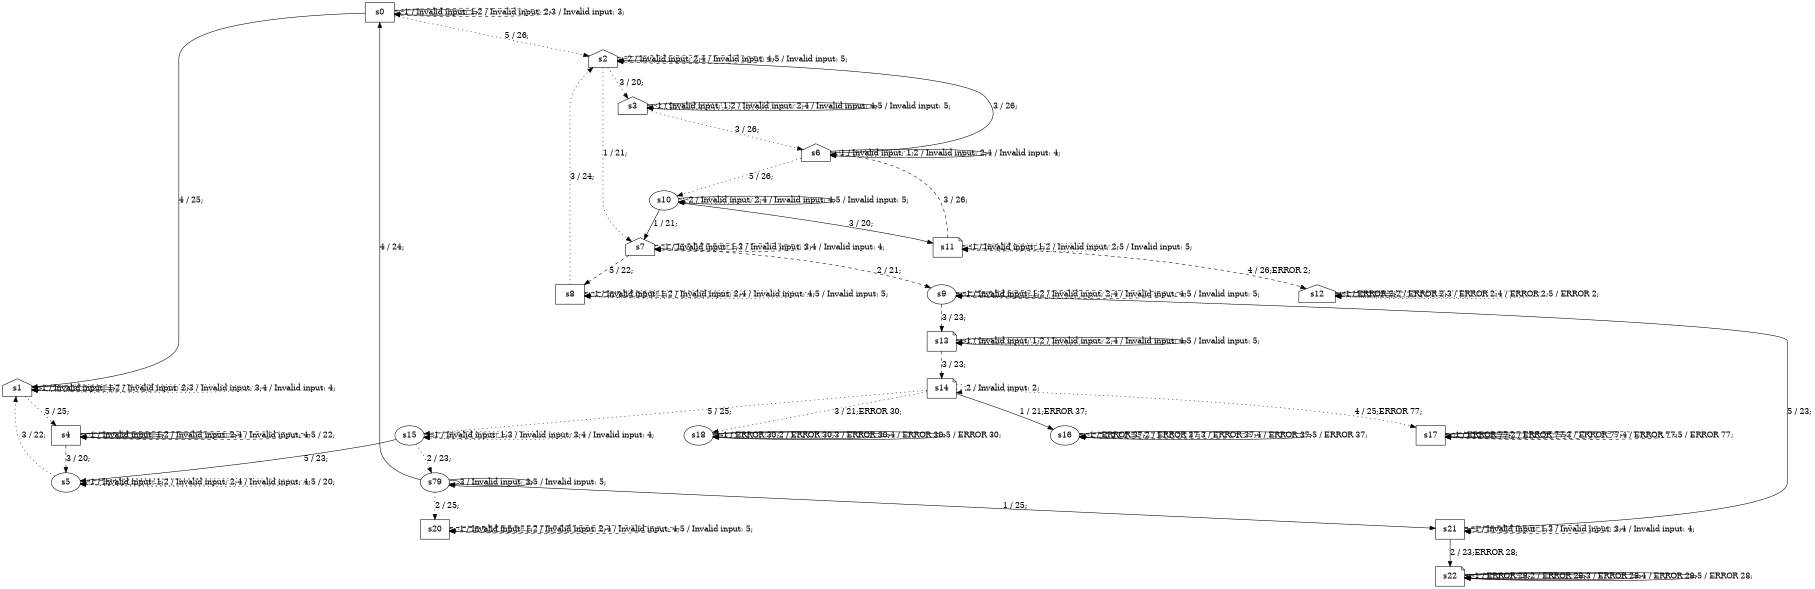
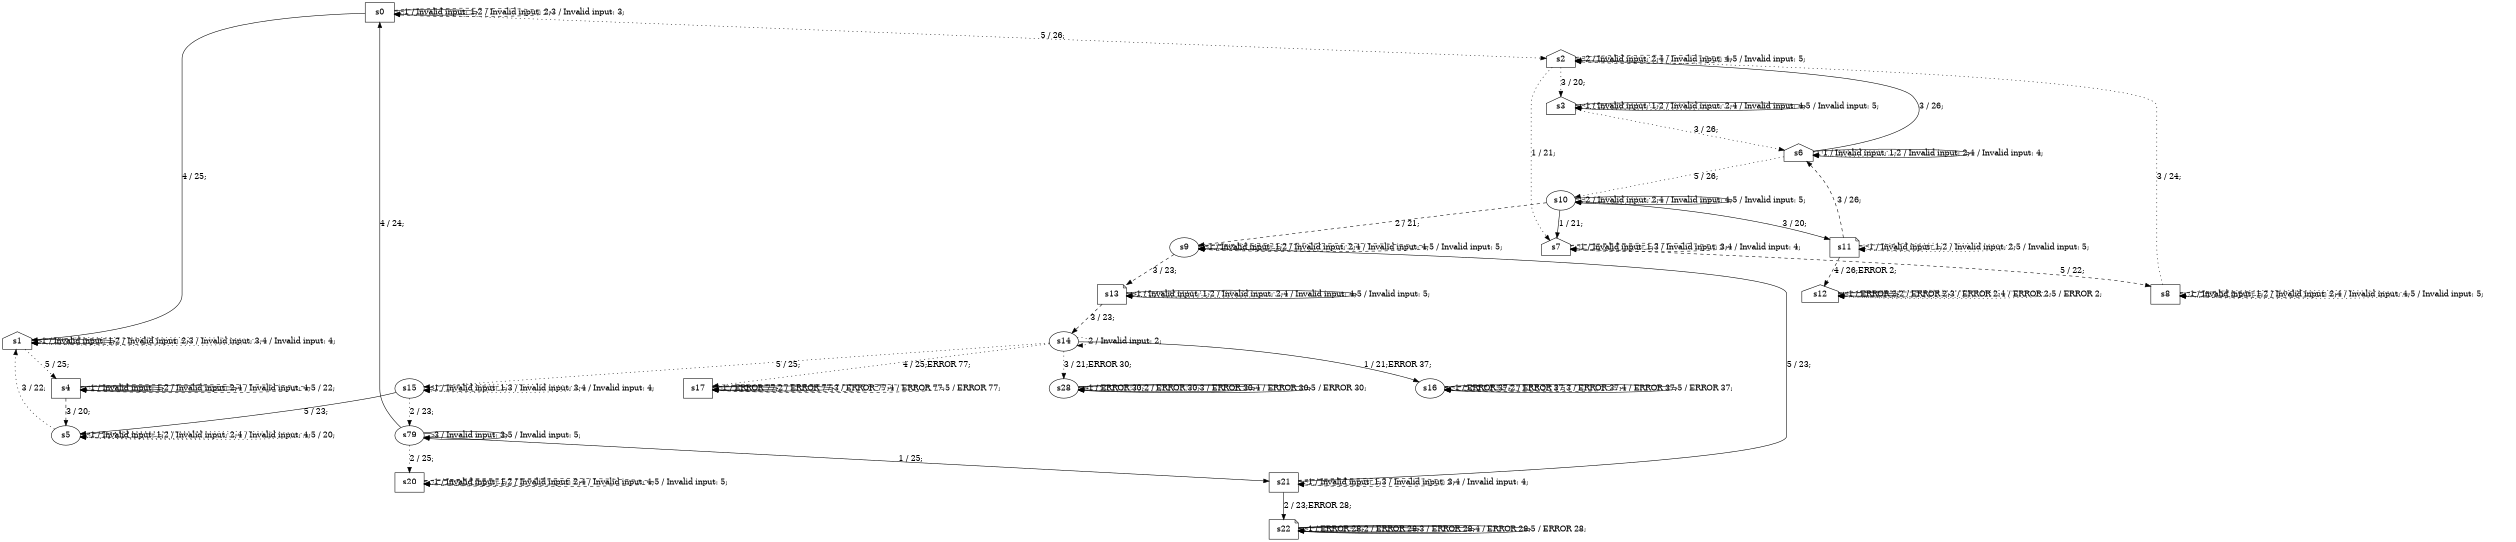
edge "s7" -> "s9": now "s10" -> "s9"
node "s14": shape note -> ellipse
node "s18": label "s18" -> "s28"
